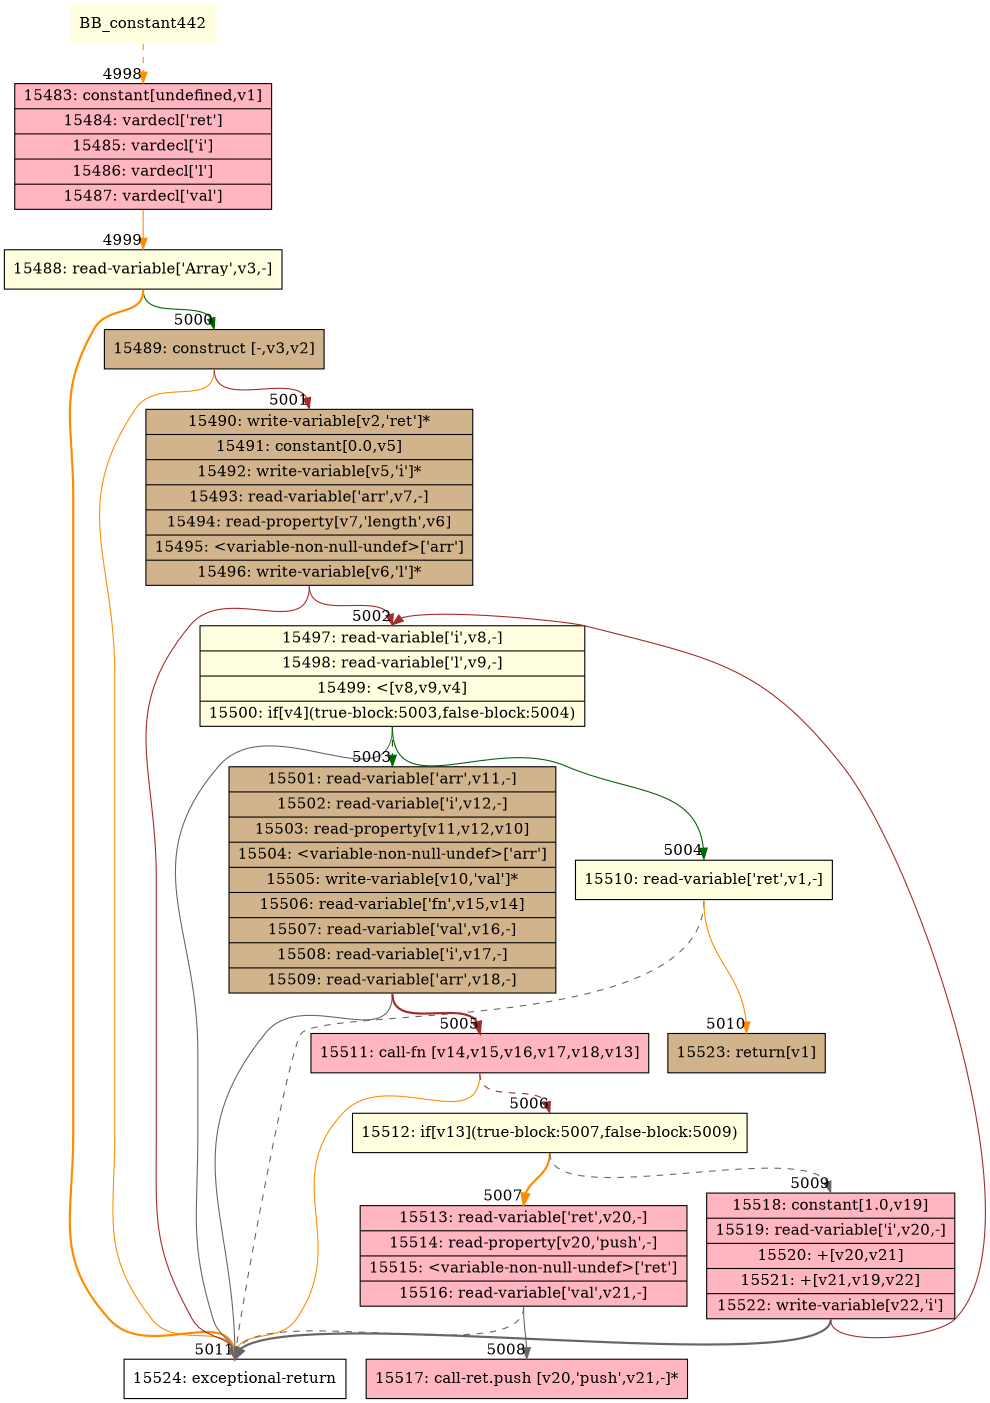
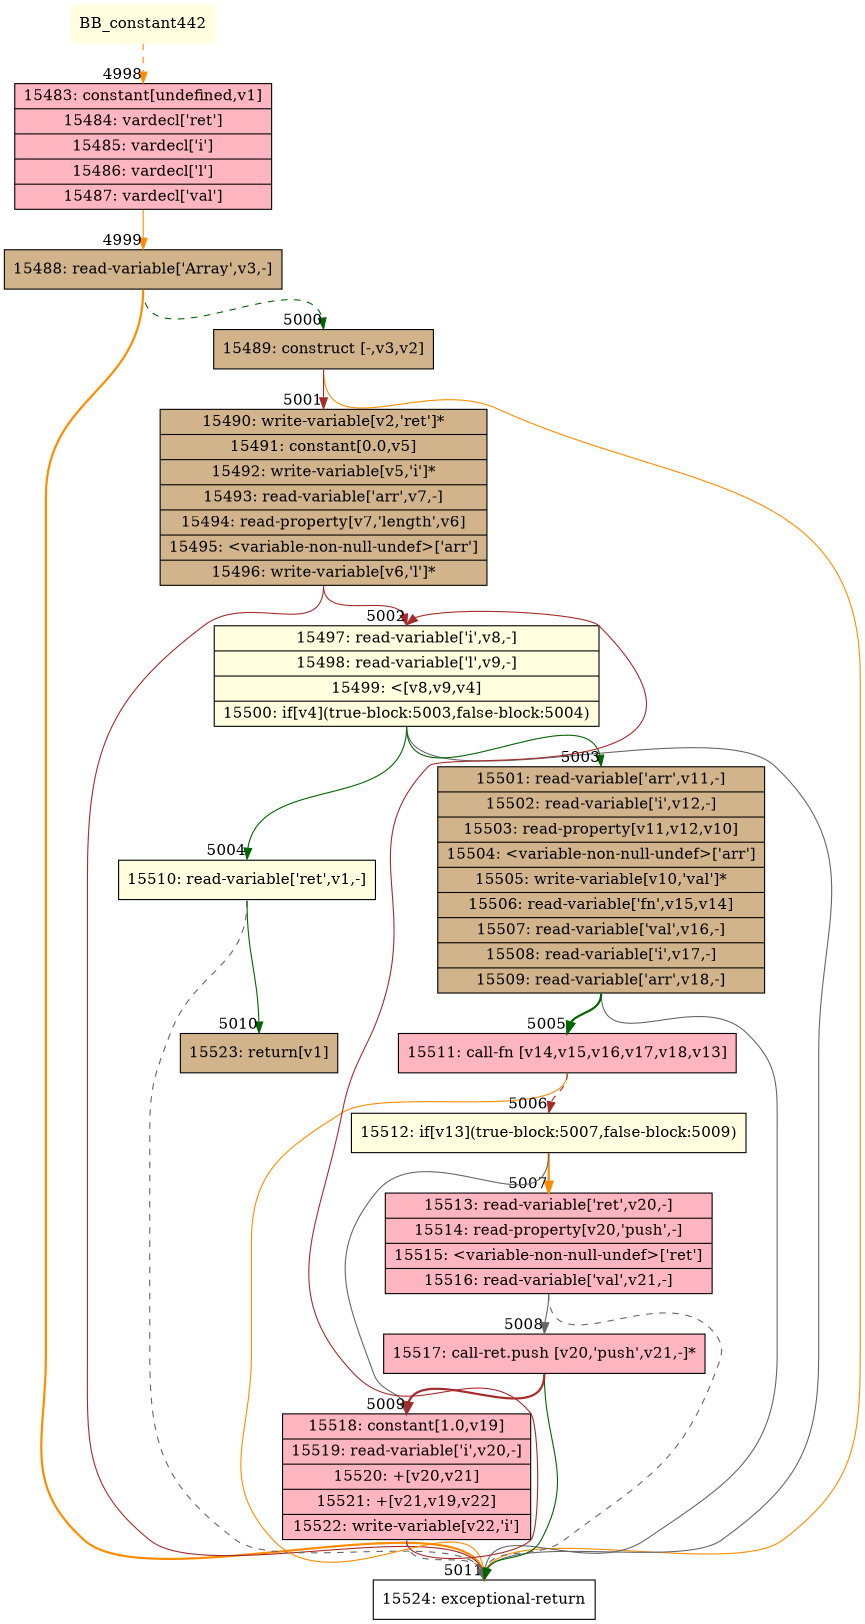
node "15488: read-variable['Array',v3,-]": fillcolor lightyellow -> tan
edge "15488: read-variable['Array',v3,-]" -> "15489: construct [-,v3,v2]": style solid -> dashed
edge "15497: read-variable['i',v8,-]" -> "15501: read-variable['arr',v11,-]": style dashed -> solid
edge "15510: read-variable['ret',v1,-]" -> "15523: return[v1]": color darkorange -> darkgreen
edge "15501: read-variable['arr',v11,-]" -> "15511: call-fn [v14,v15,v16,v17,v18,v13]": color brown -> darkgreen
edge "15512: if[v13](true-block:5007,false-block:5009)" -> "15518: constant[1.0,v19]": style dashed -> solid
edge "15518: constant[1.0,v19]" -> "15524: exceptional-return": style bold -> dashed
edge "15517: call-ret.push [v20,'push',v21,-]*" -> "15518: constant[1.0,v19]": added
edge "15517: call-ret.push [v20,'push',v21,-]*" -> "15524: exceptional-return": added
